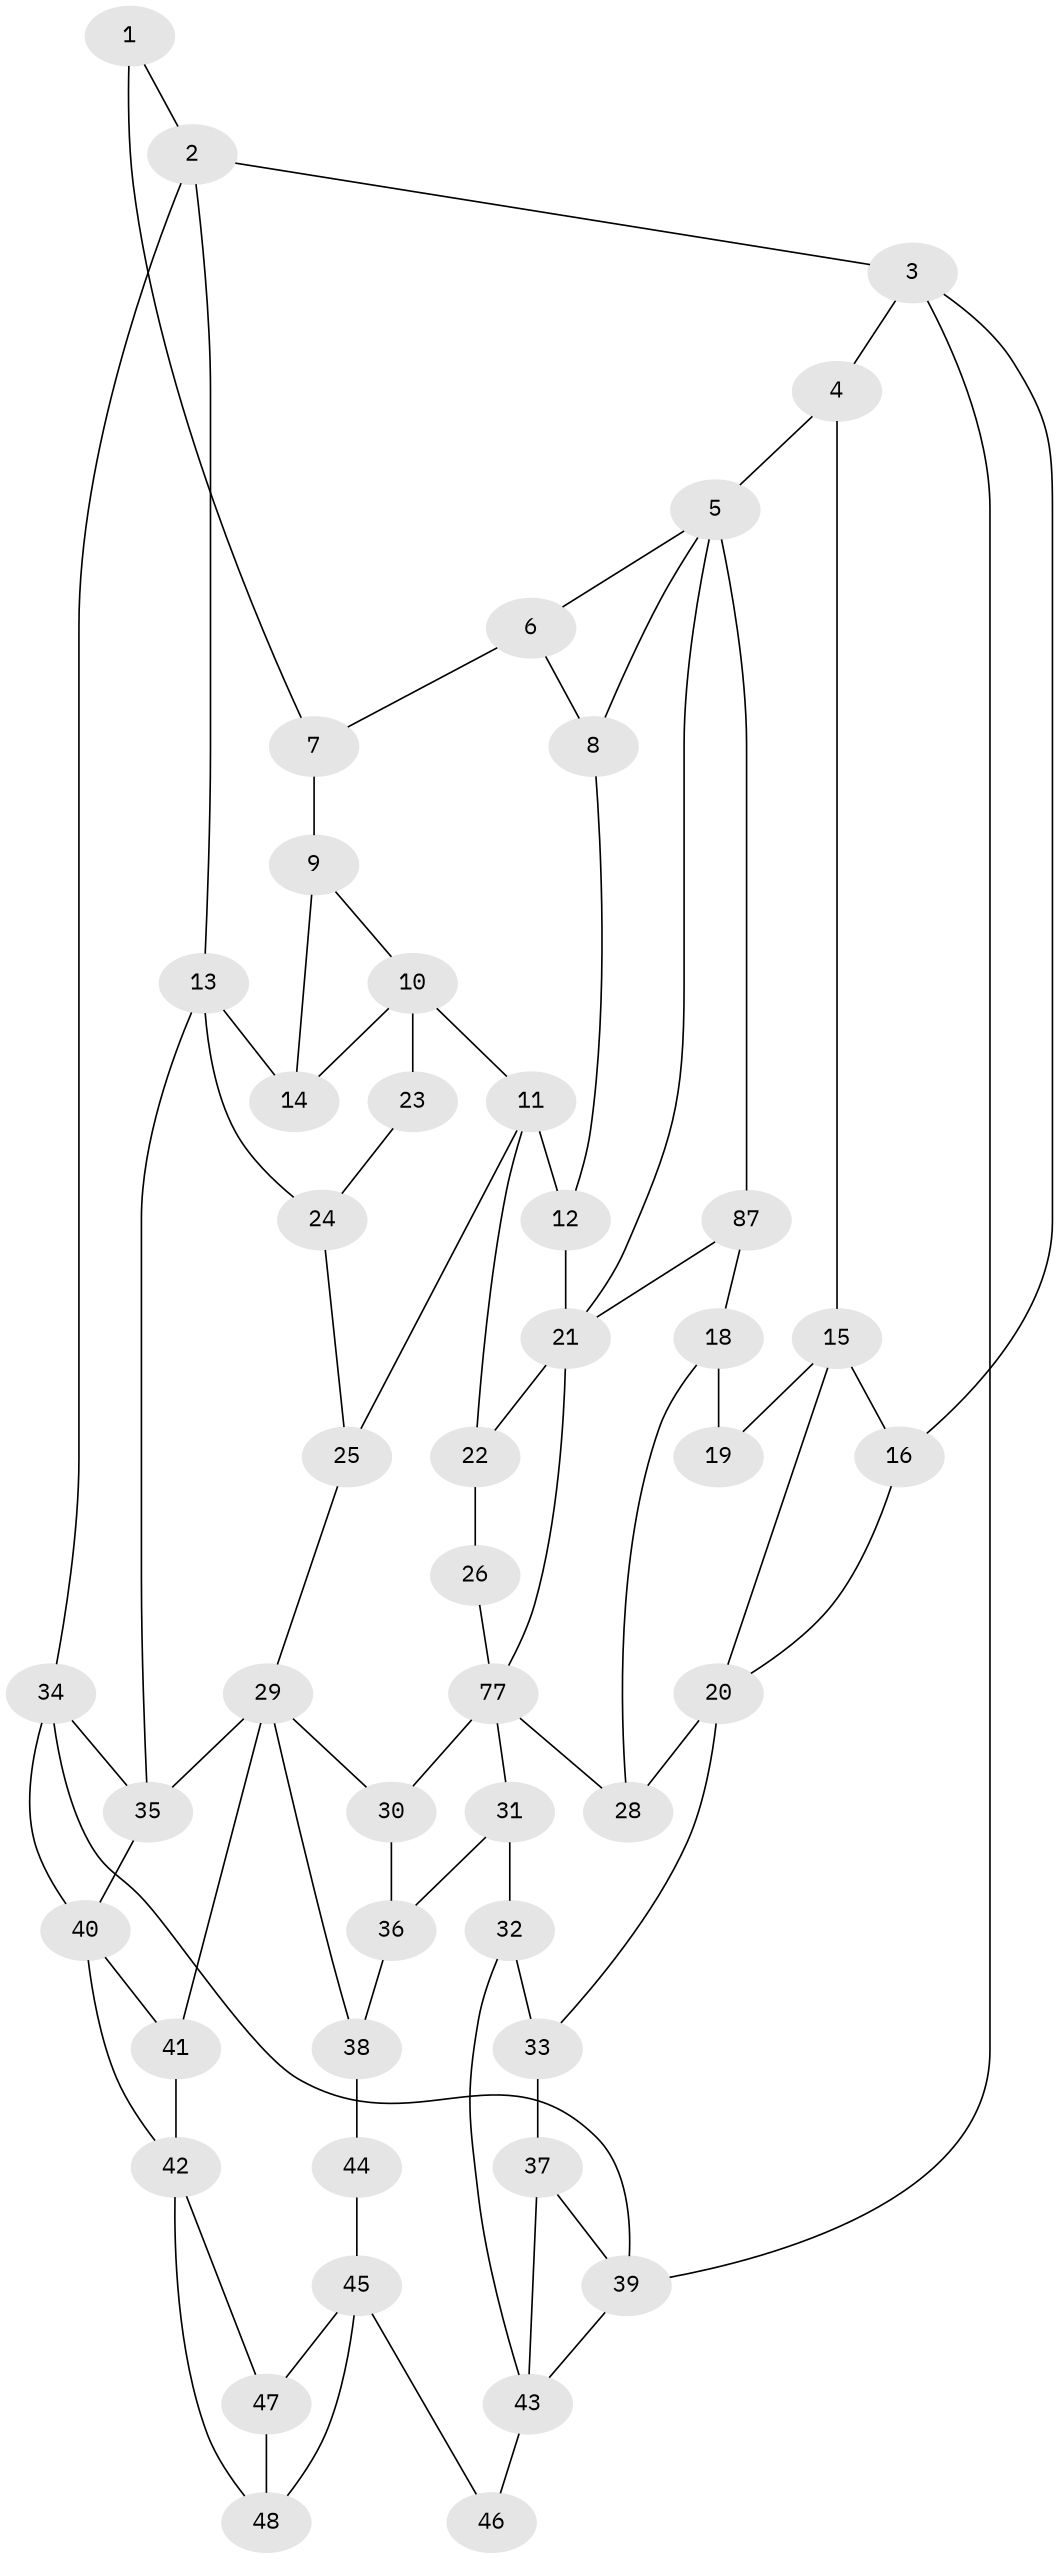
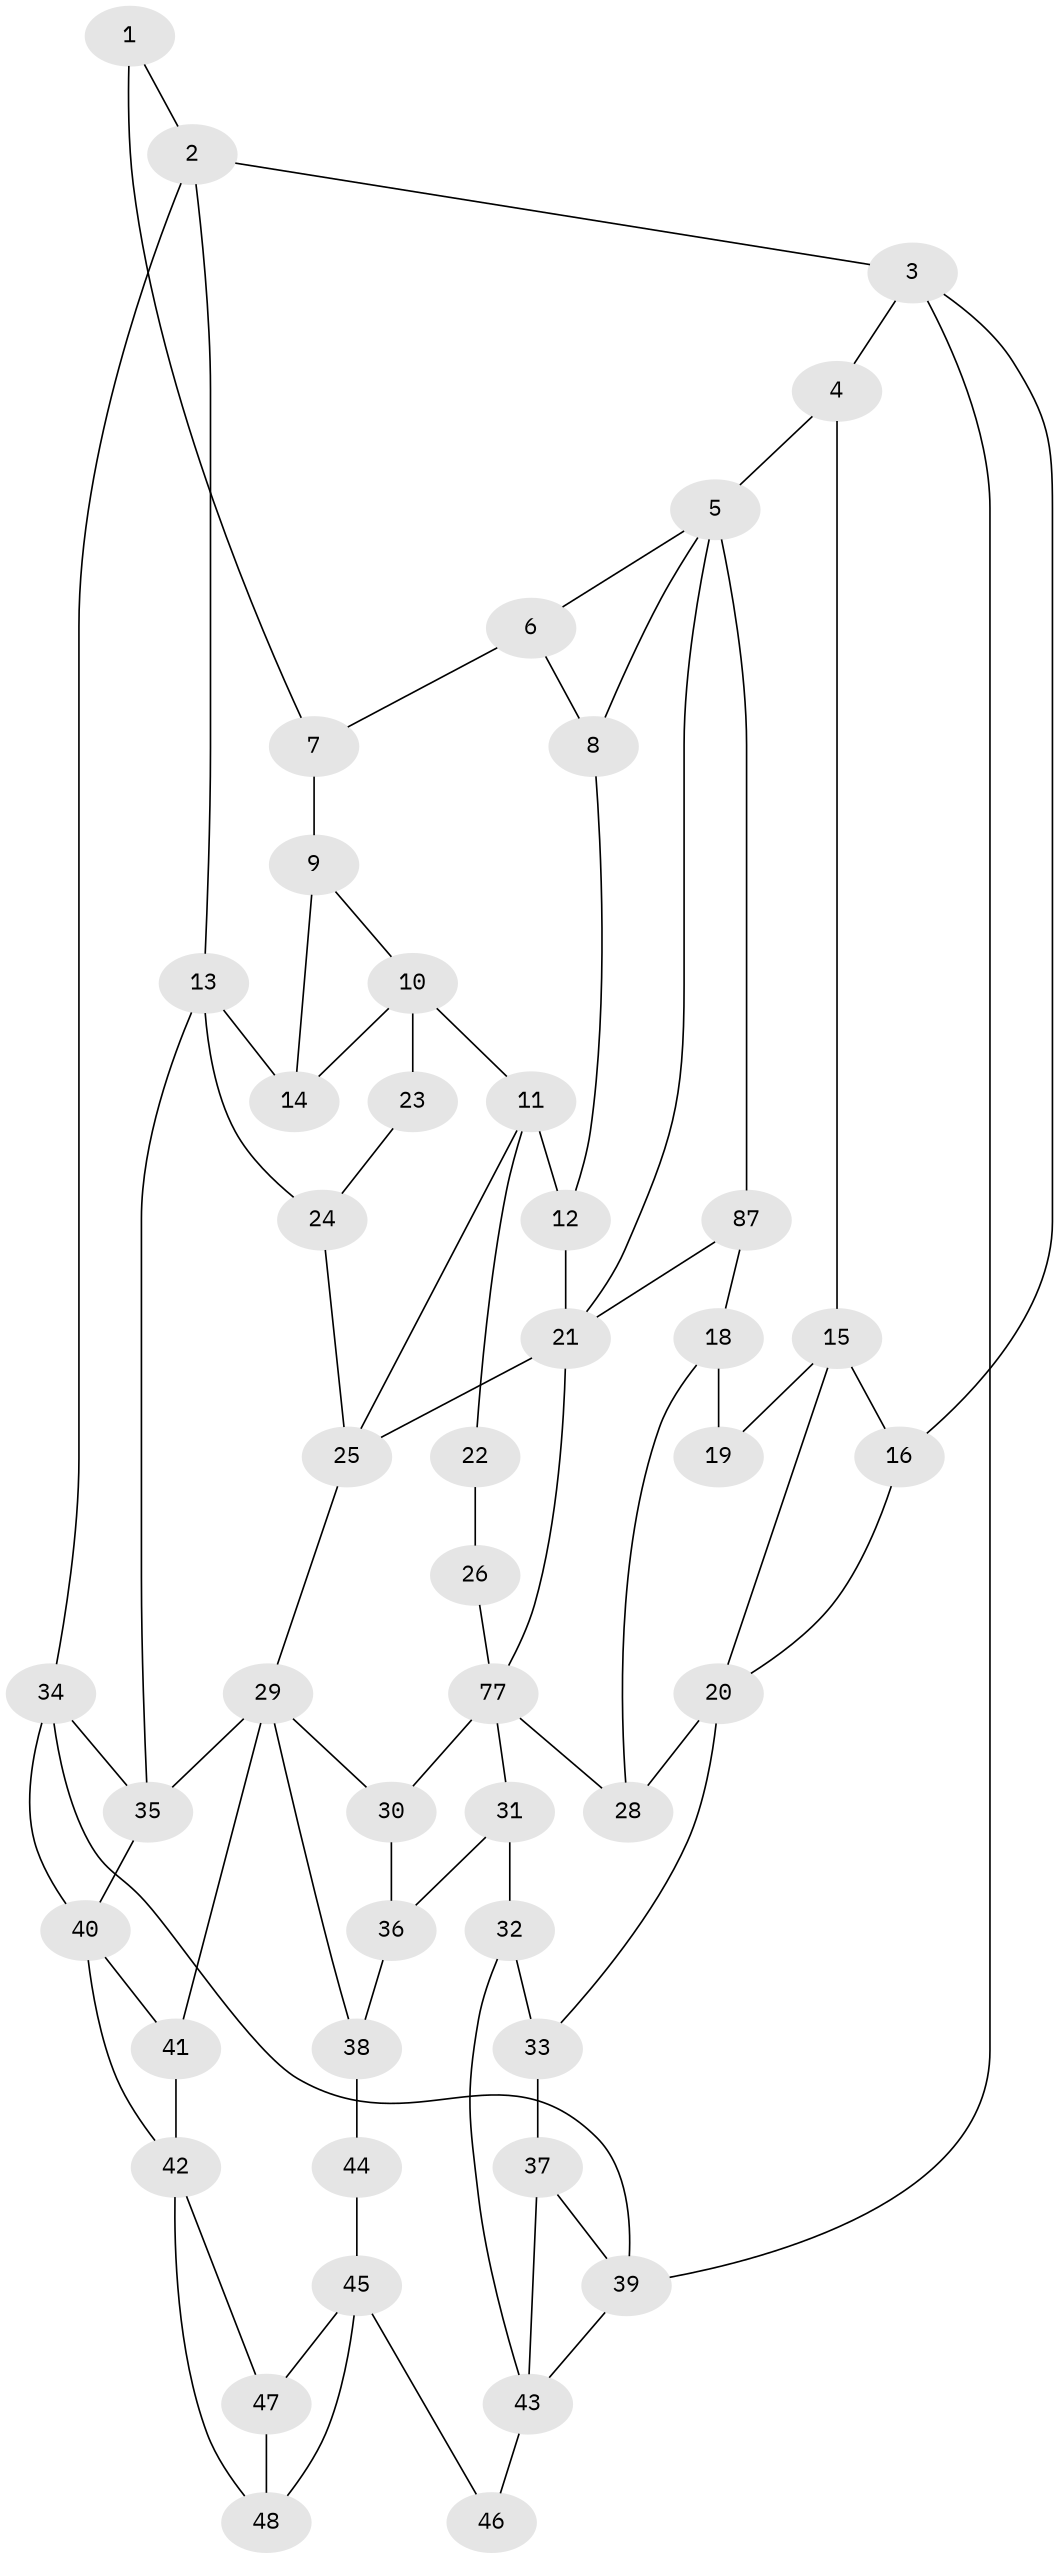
edge "21" -- "22": now "21" -- "25"
